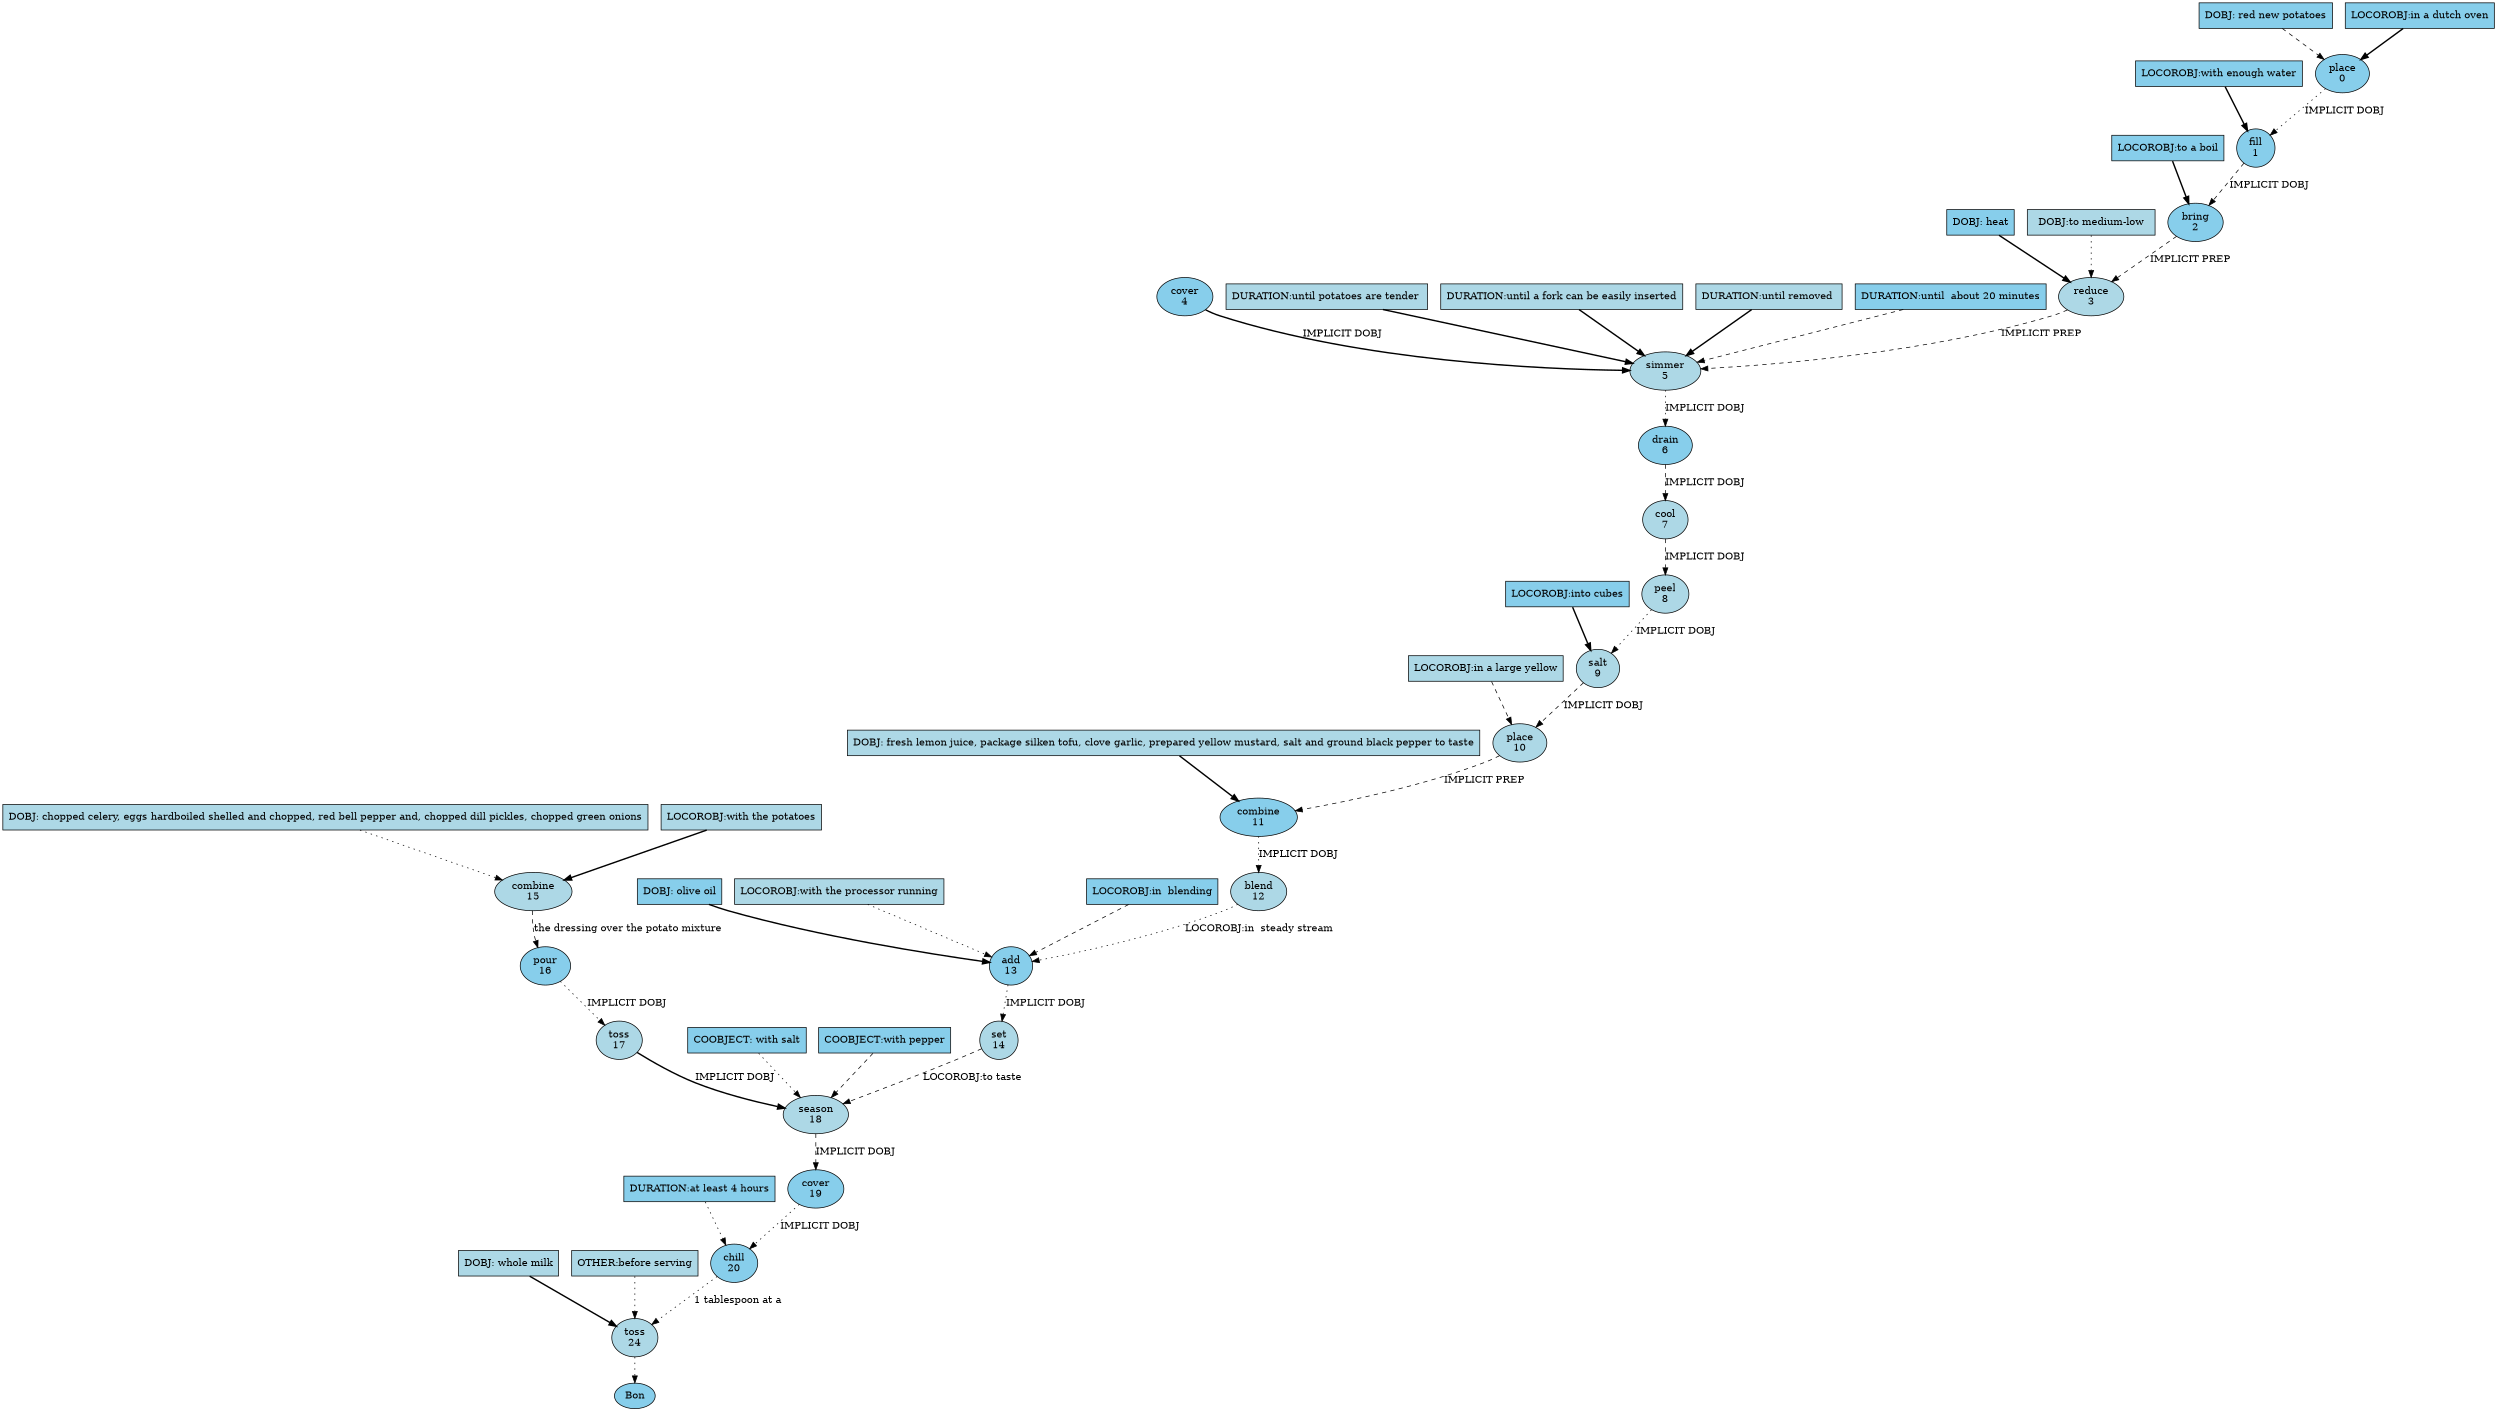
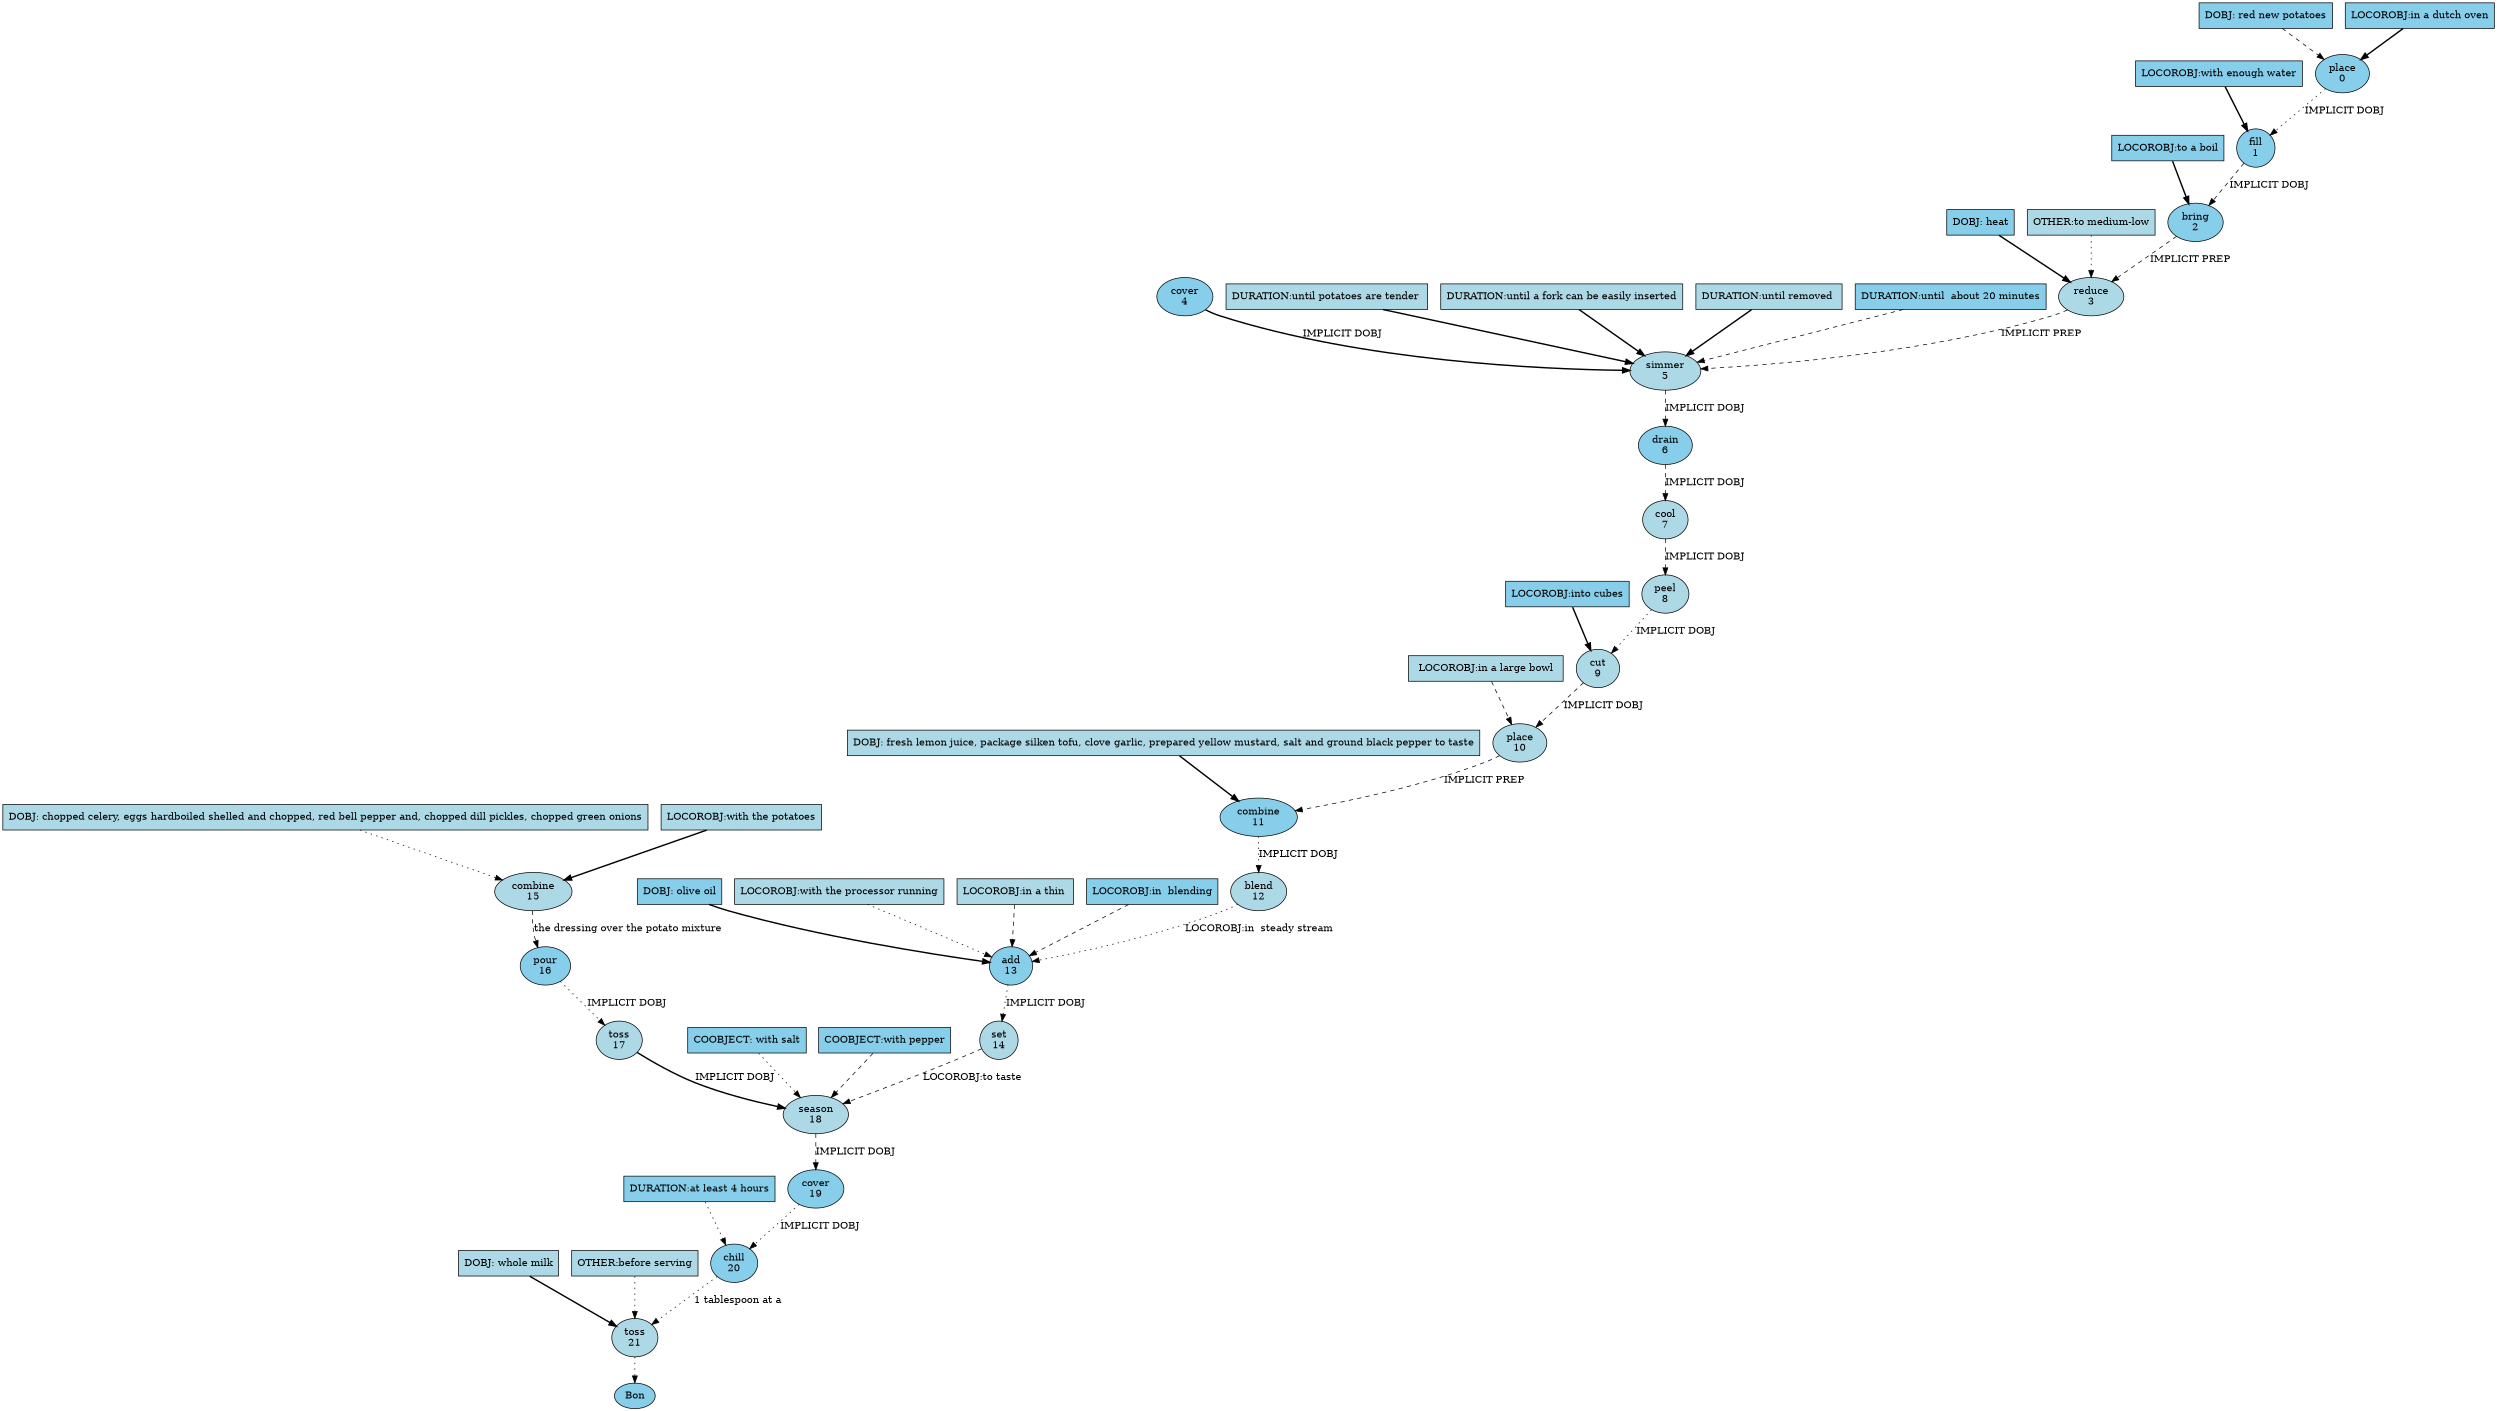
node "DOBJ:to medium-low": label "DOBJ:to medium-low" -> "OTHER:to medium-low"
edge "simmer 5" -> "drain 6": style dotted -> dashed
node "LOCOROBJ:in a large yellow": label "LOCOROBJ:in a large yellow" -> "LOCOROBJ:in a large bowl"
node "salt 9": label "salt 9" -> "cut 9"
node "LOCOROBJ:in a thin": added
node "toss 24": label "toss 24" -> "toss 21"
